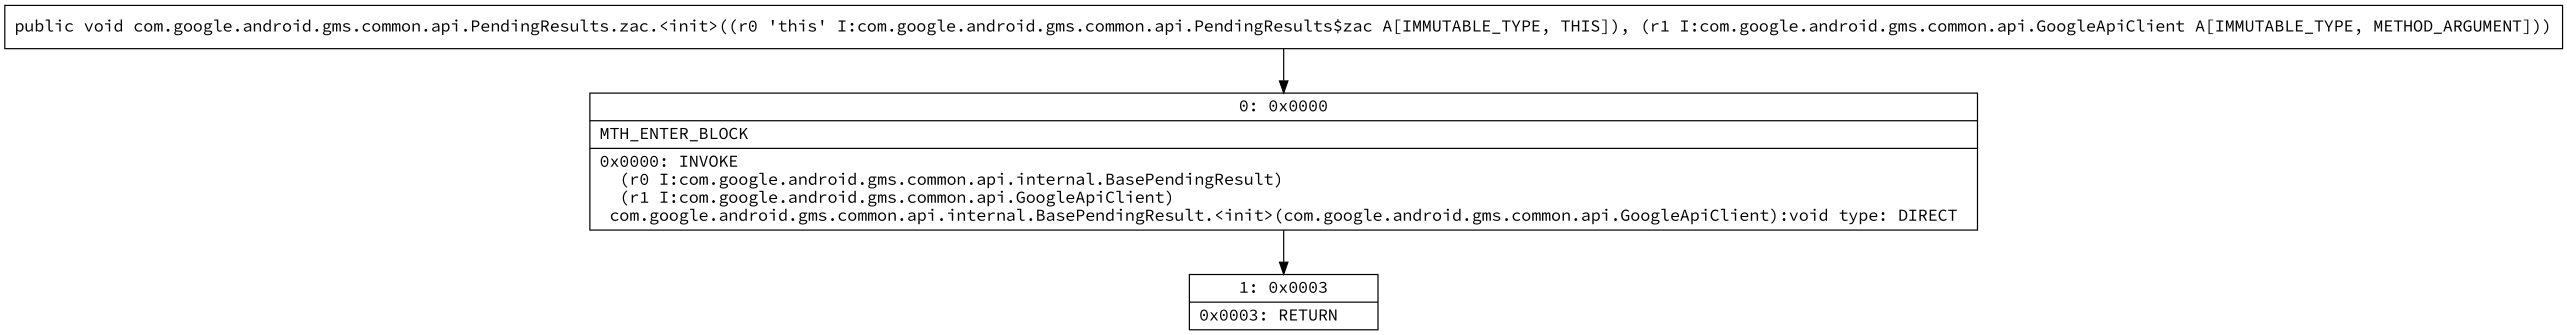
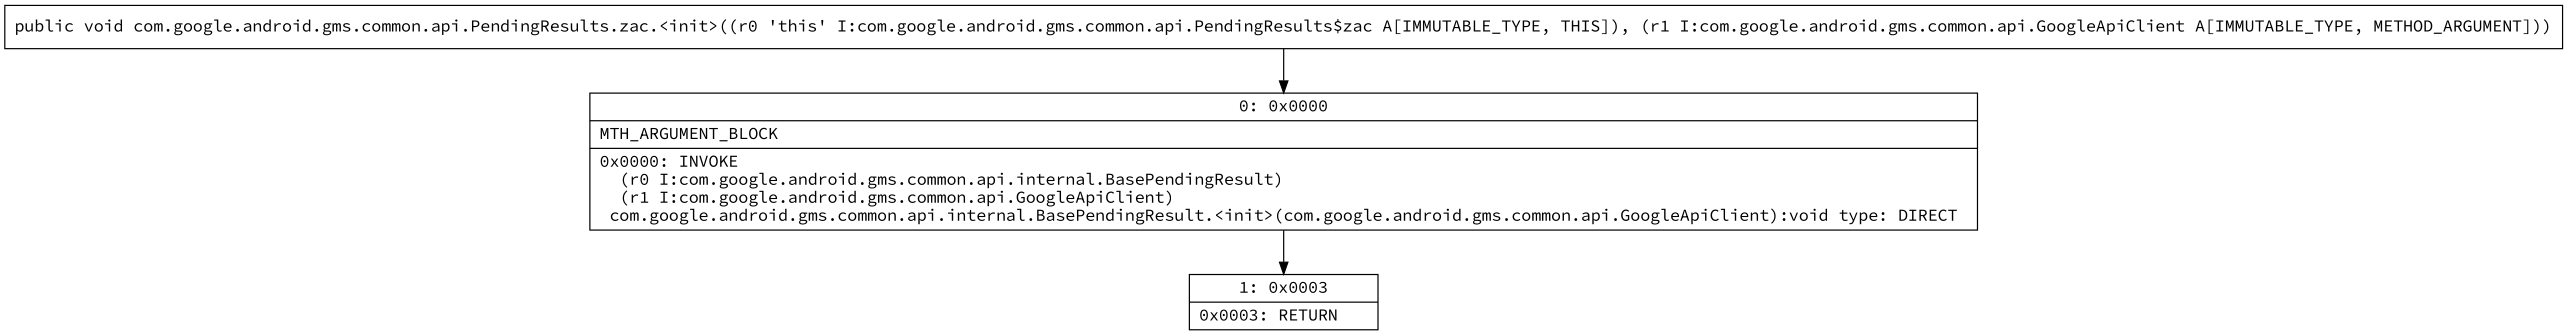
node "0: 0x0000": text "MTH_ENTER_BLOCK" -> "MTH_ARGUMENT_BLOCK"
